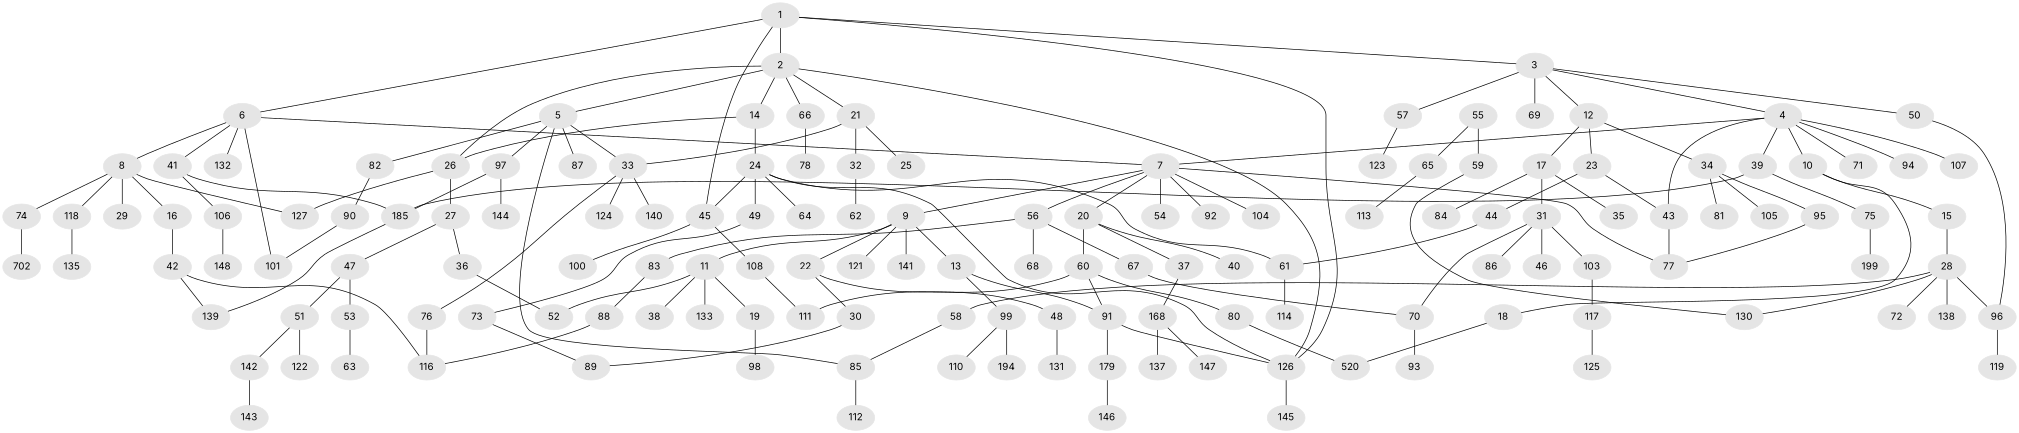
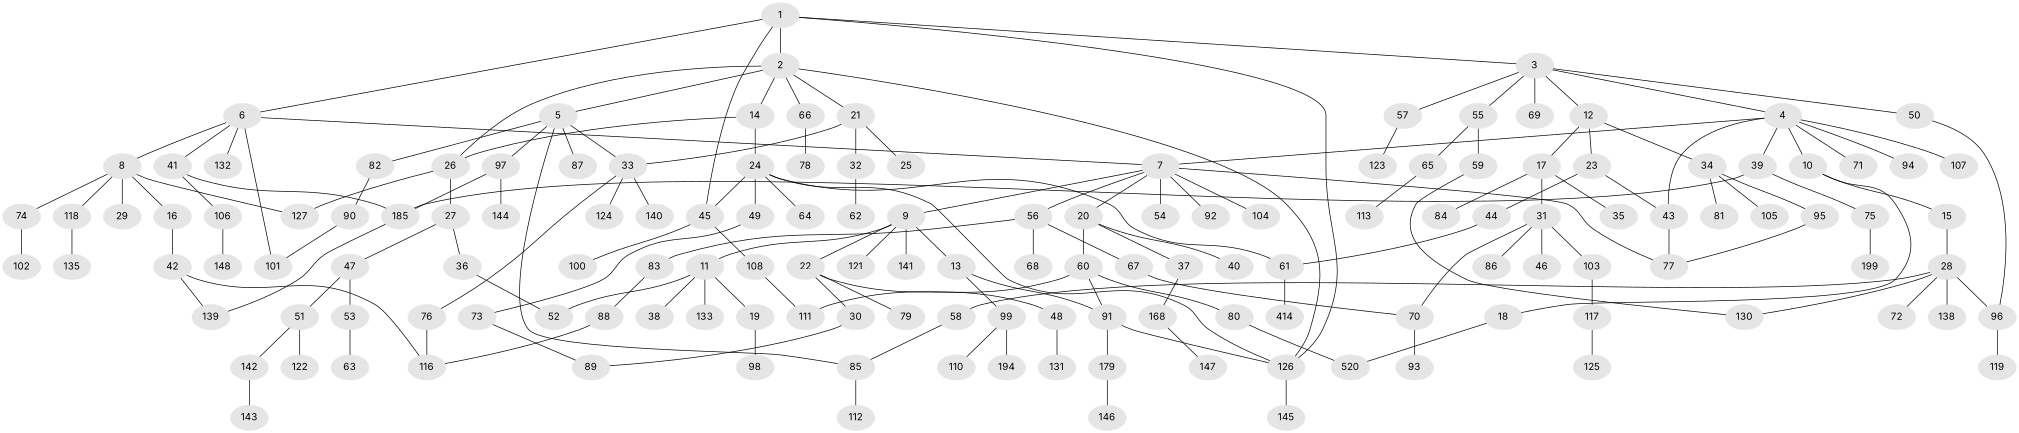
edge "3" -- "55": added
node "702": label "702" -> "102"
node "79": added
node "114": label "114" -> "414"
node "137": removed
